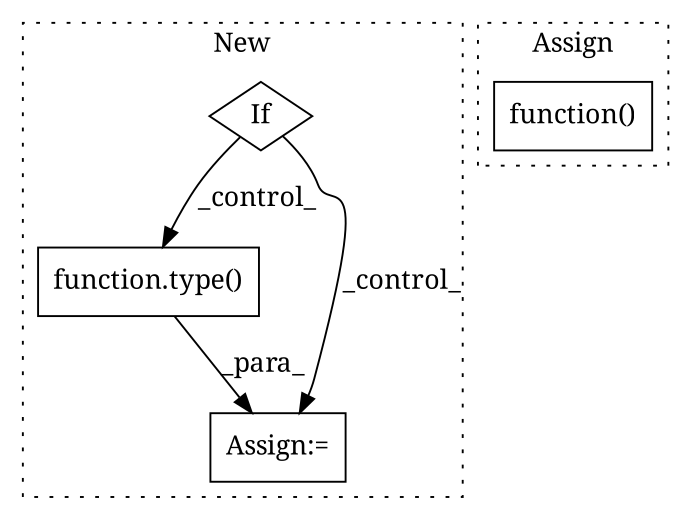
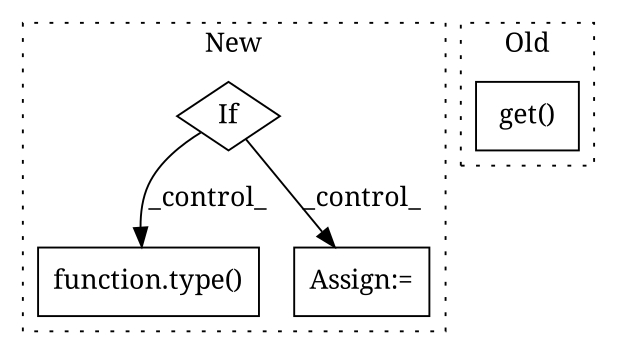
cluster "Assign": label "Assign" -> "Old"
node "function()": label "function()" -> "get()"
edge "function.type()" -> "Assign:=": removed, label "_para_"
